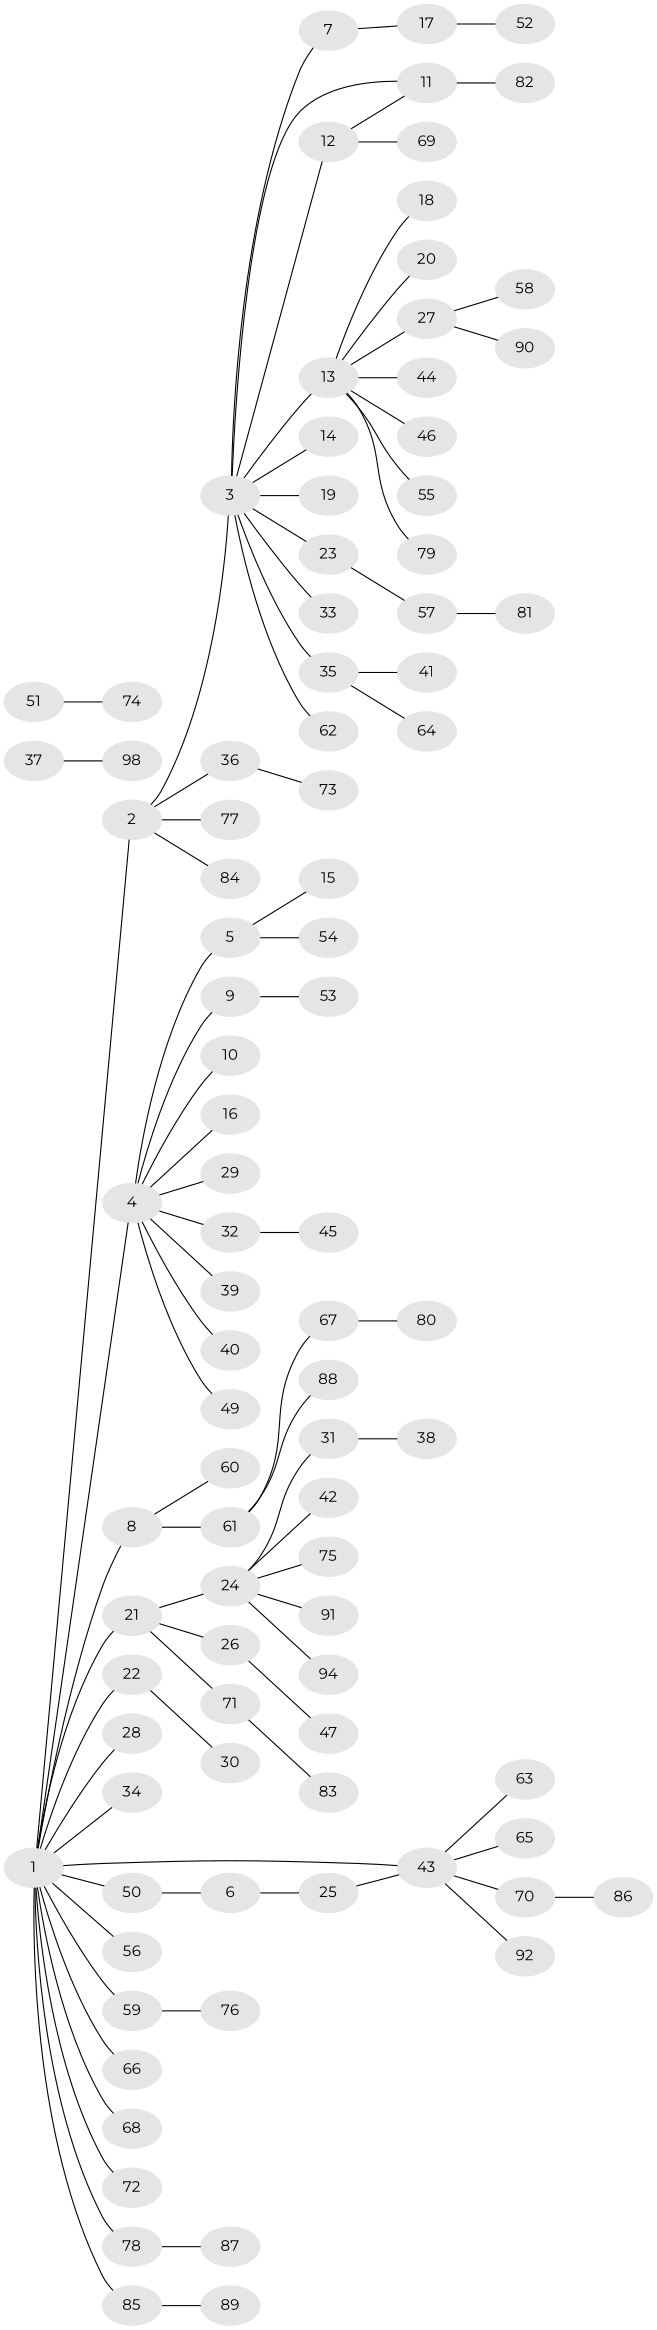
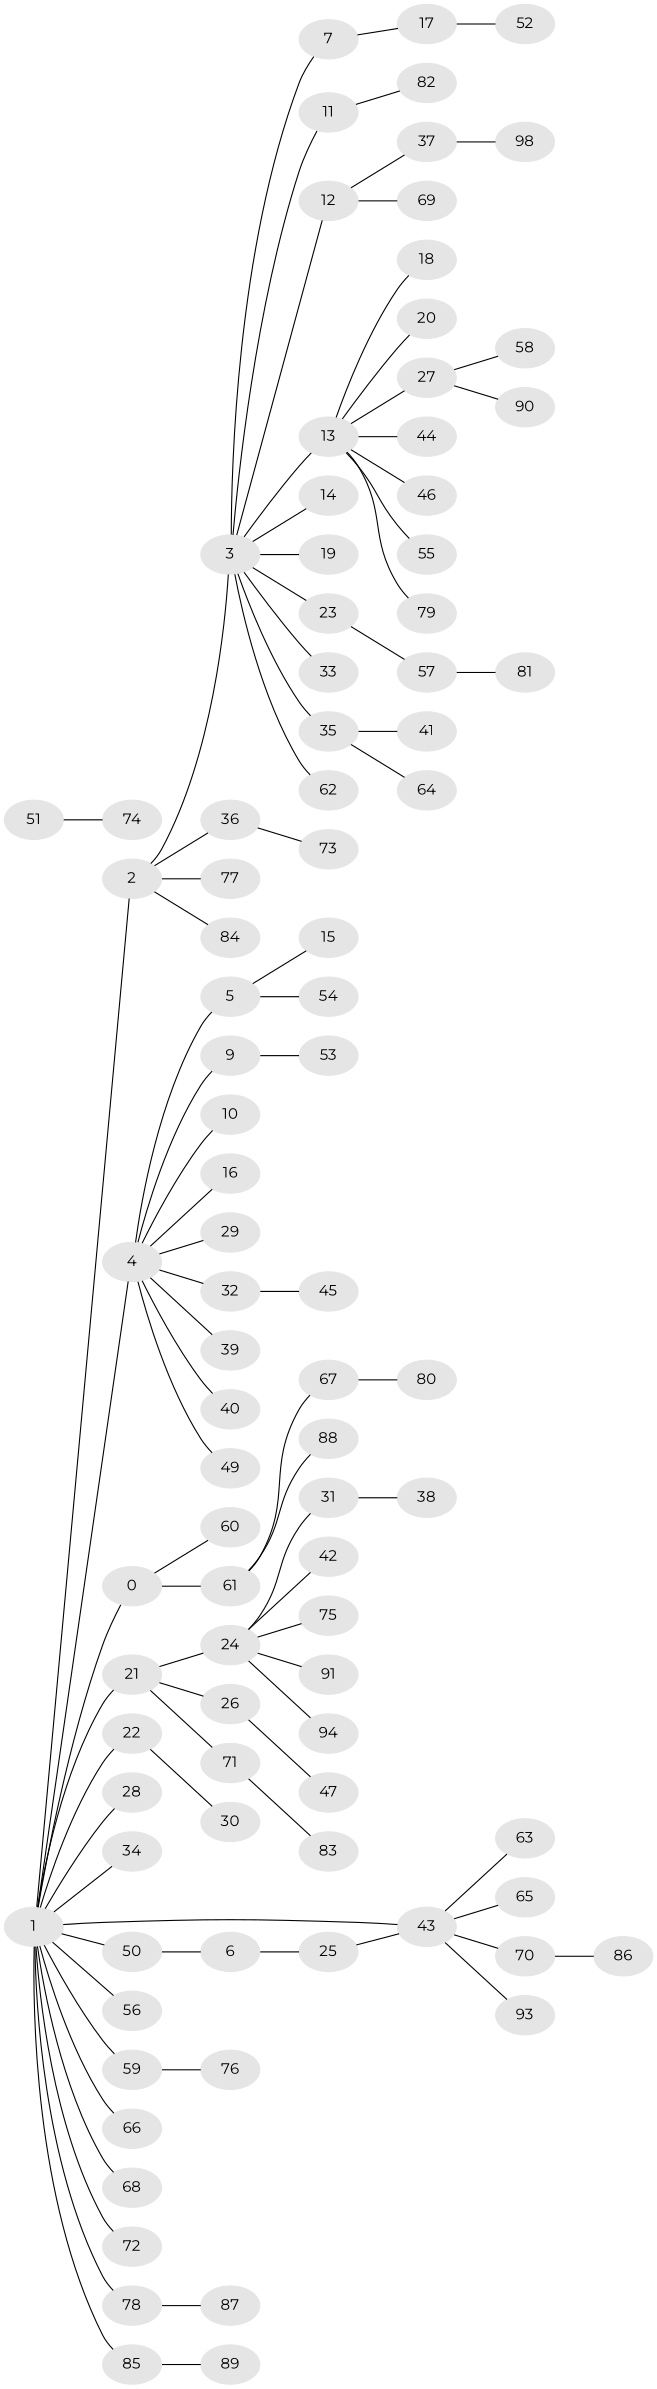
edge "11" -- "12": now "37" -- "12"
node "8": label "8" -> "0"
node "92": label "92" -> "93"
